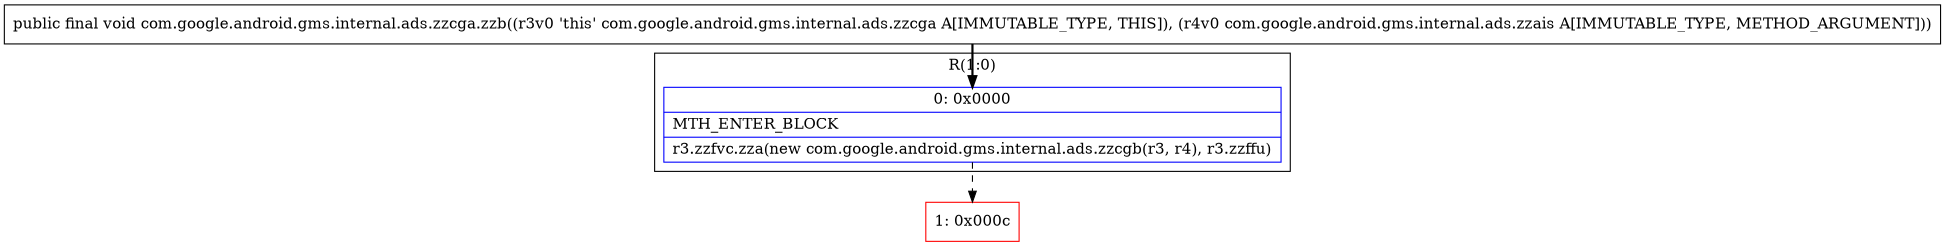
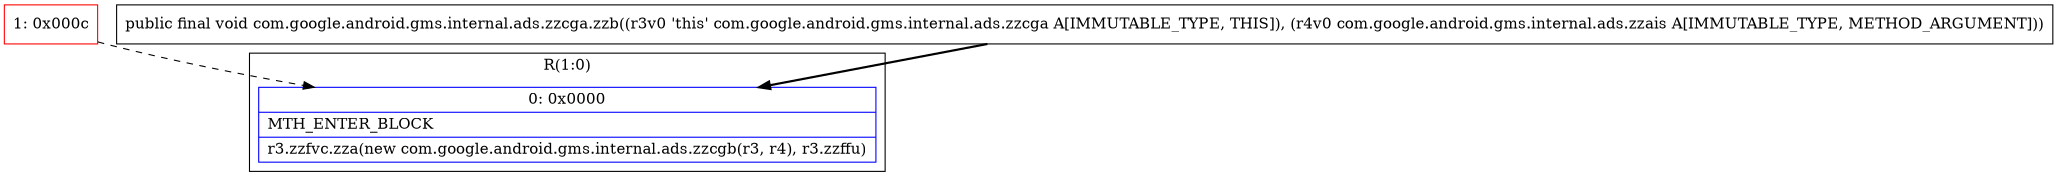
edge "0: 0x0000" -> "1: 0x000c": reversed
